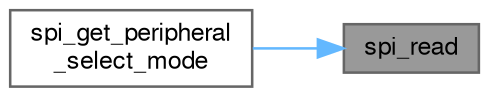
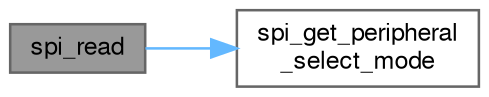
edge "spi_get_peripheral _select_mode" -> "spi_read": reversed
